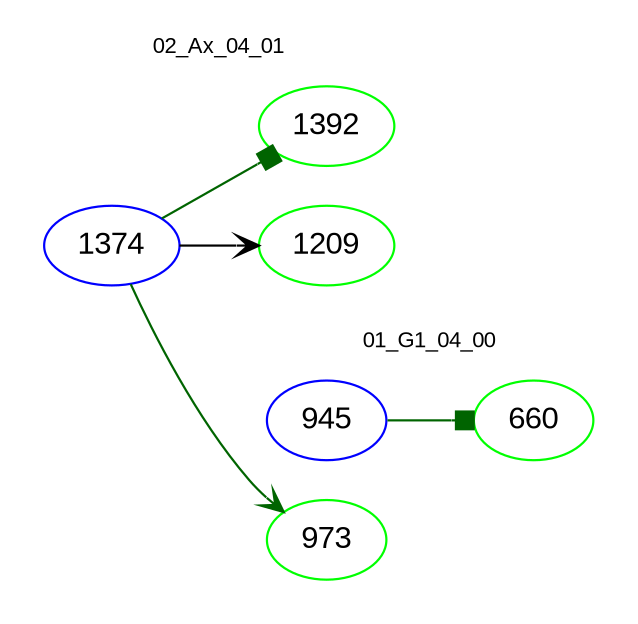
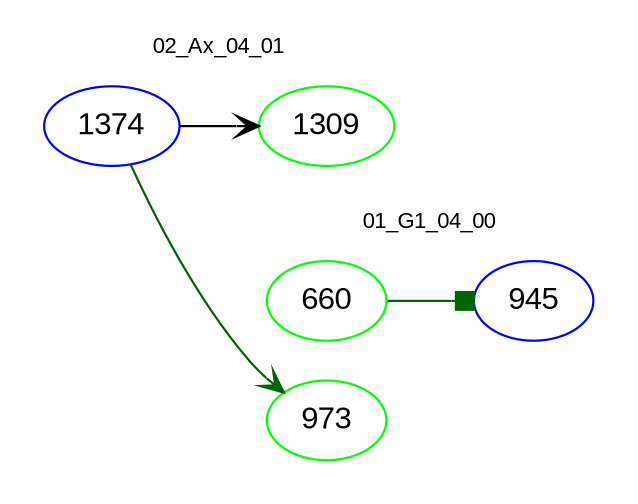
node "1392": removed
node "1209": label "1209" -> "1309"
edge "945" -> "660": reversed
